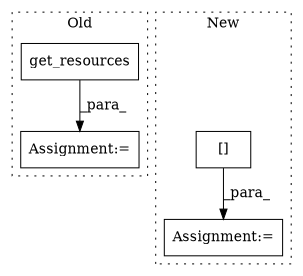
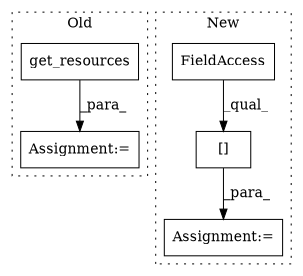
node "FieldAccess": added
